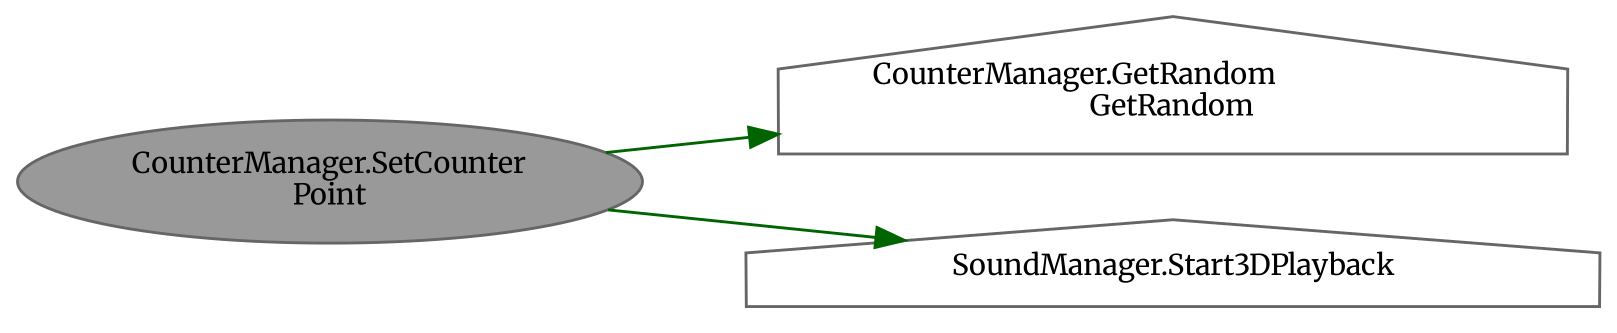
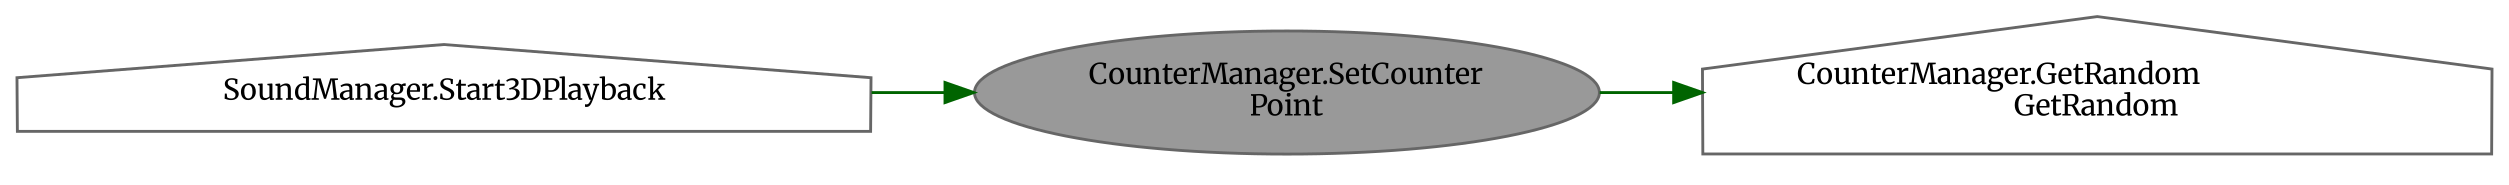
edge "CounterManager.SetCounter Point" -> "SoundManager.Start3DPlayback": reversed
